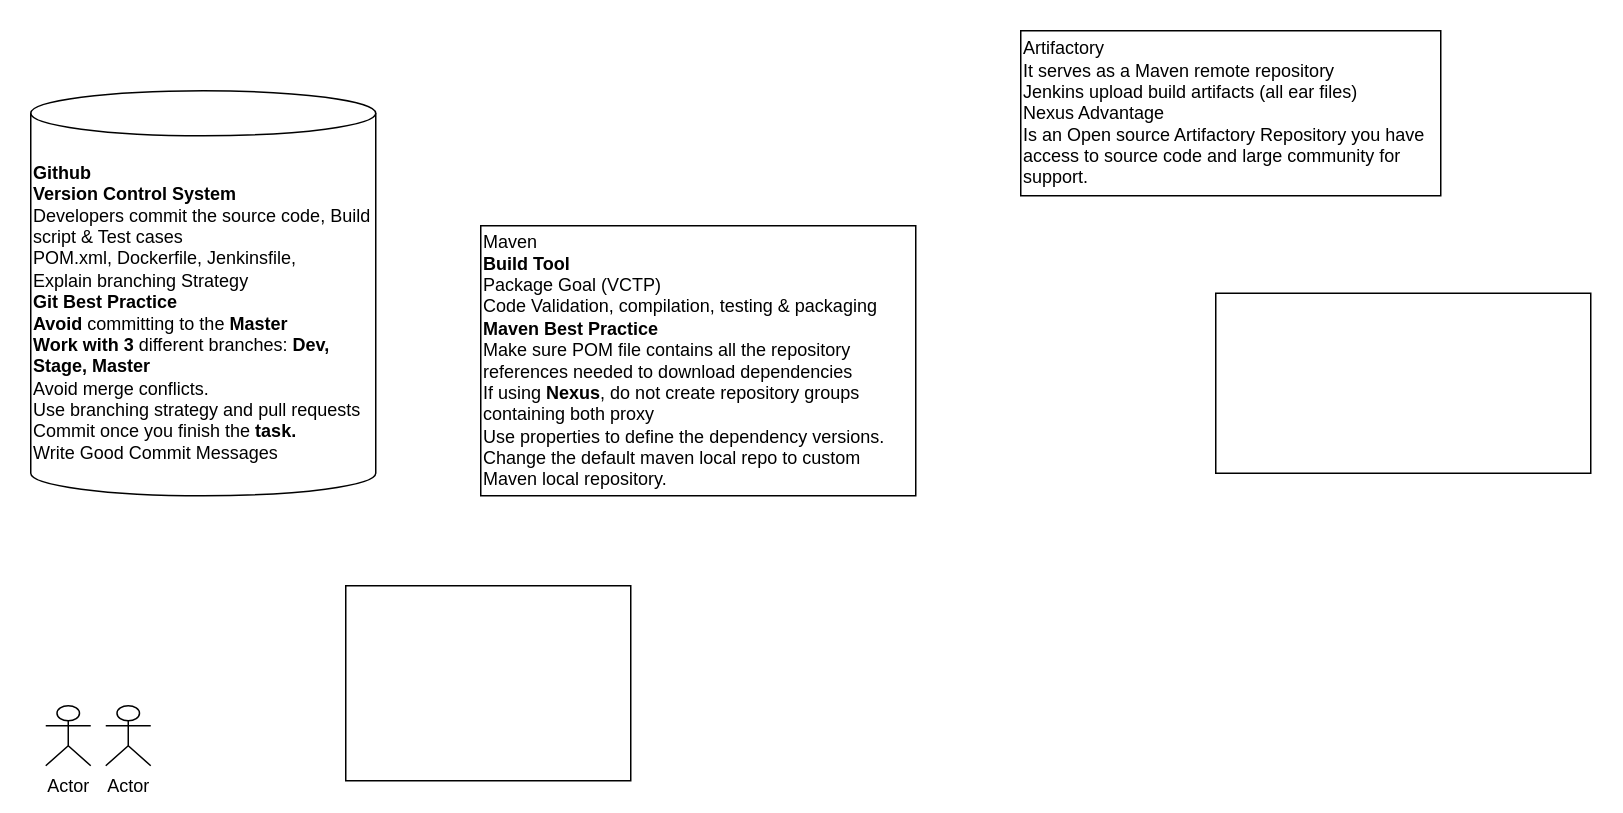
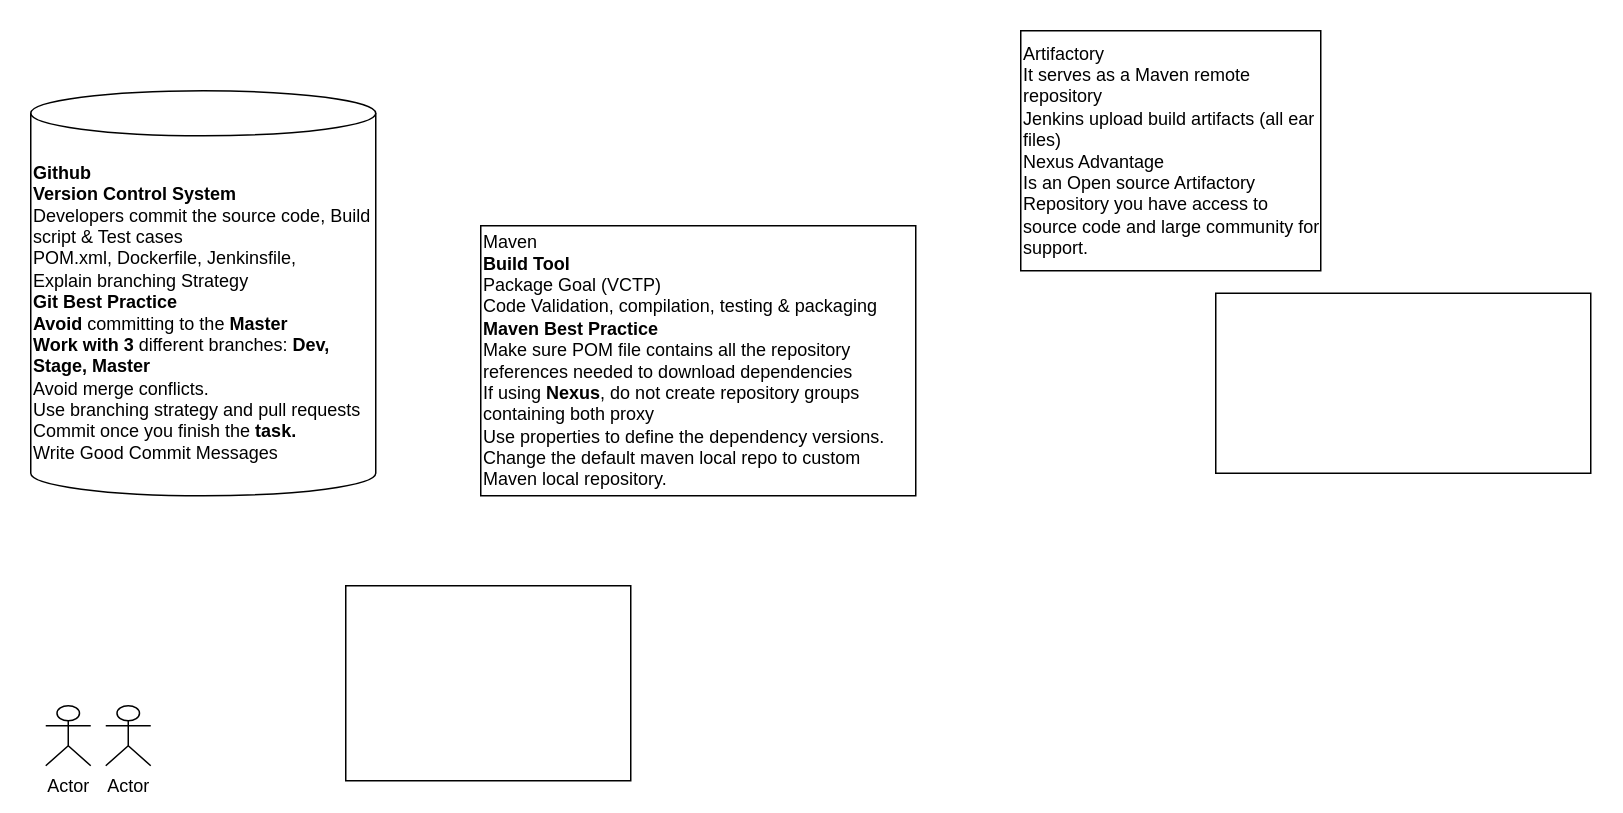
node "Artifactory It serves as a Maven remote repository Jenkins upload build artifacts (all ear files) Nexus Advantage Is an Open source Artifactory Repository you have access to source code and large community for support.": size 420x165 -> 300x240
